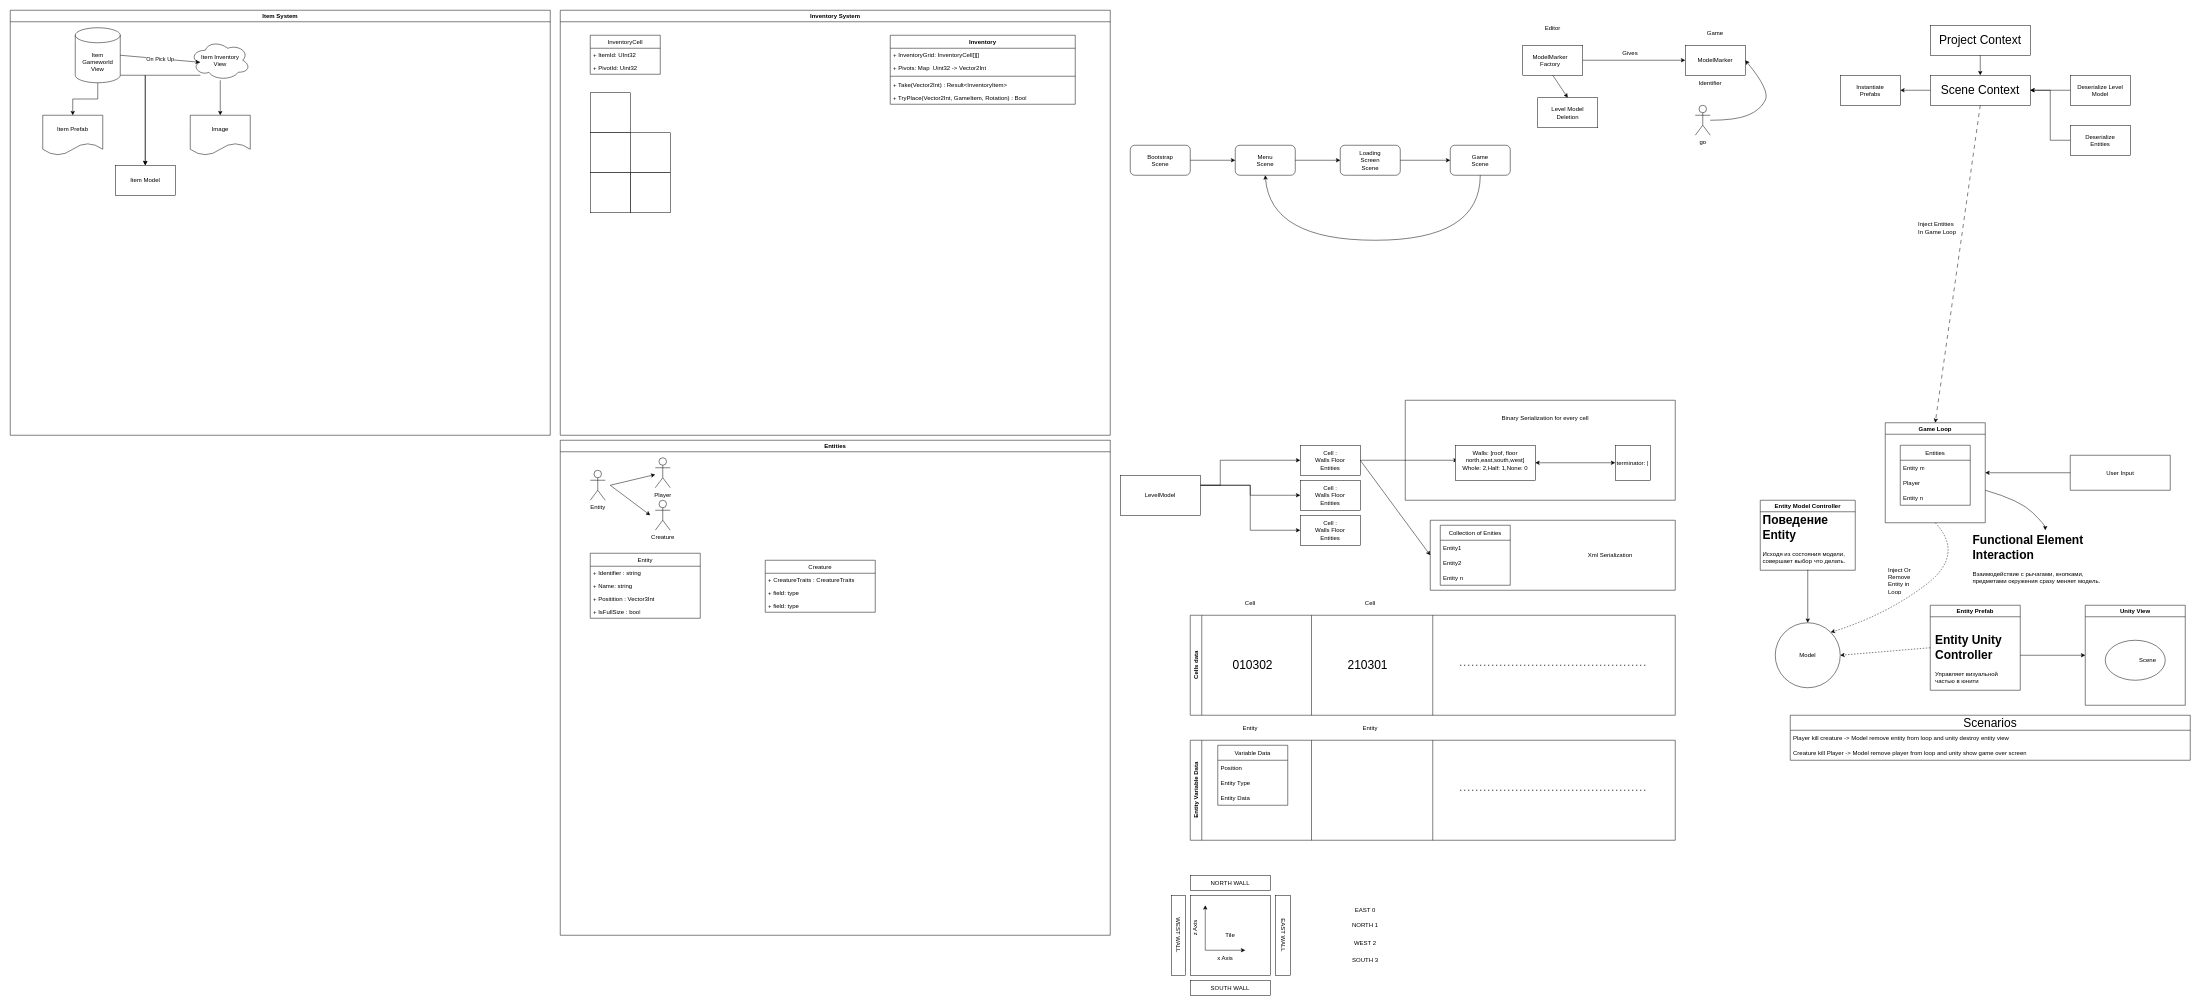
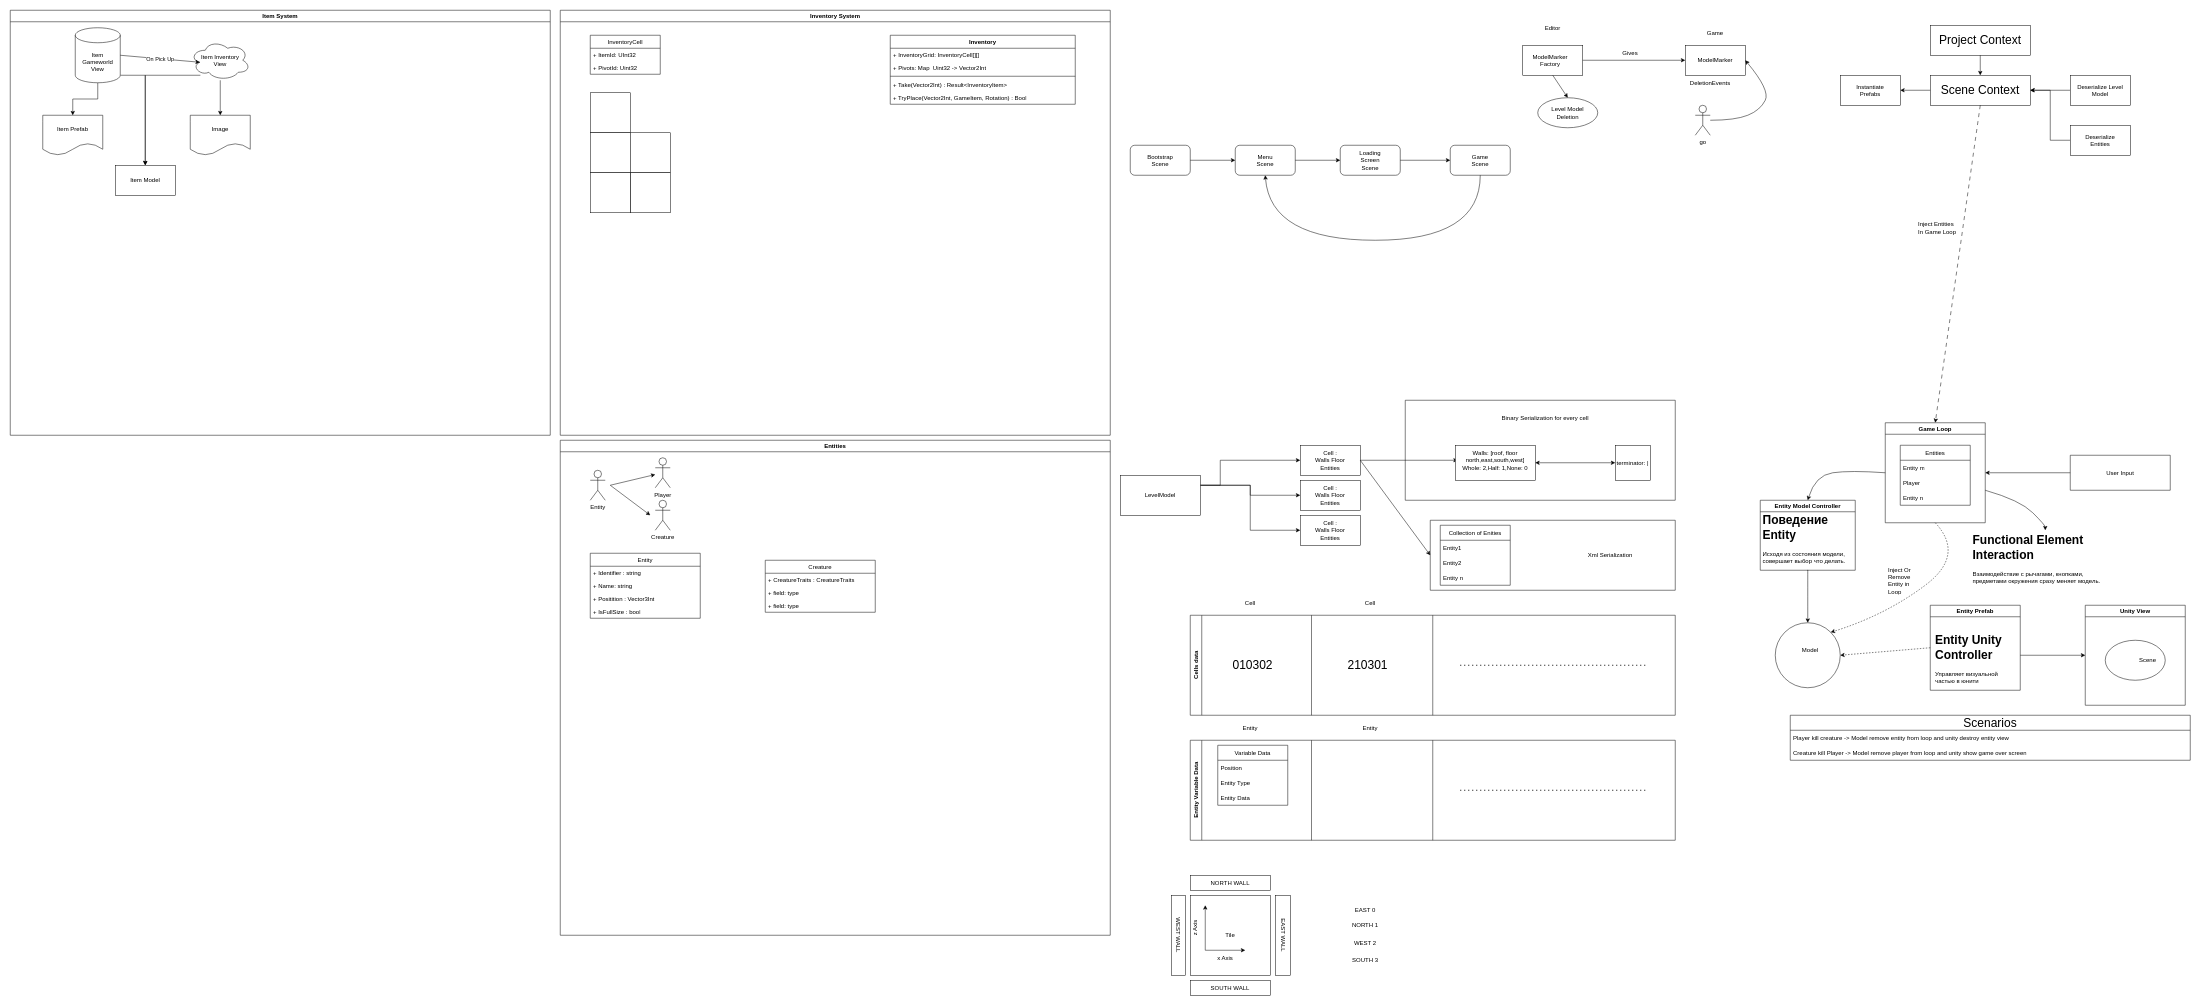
node "Identifier": label "Identifier" -> "DeletionEvents"
node "Level Model Deletion": shape rectangle -> ellipse
edge "Game Loop" -> "Entity Model Controller": added
node "Model": moved (1808, 655) -> (1810, 650)
